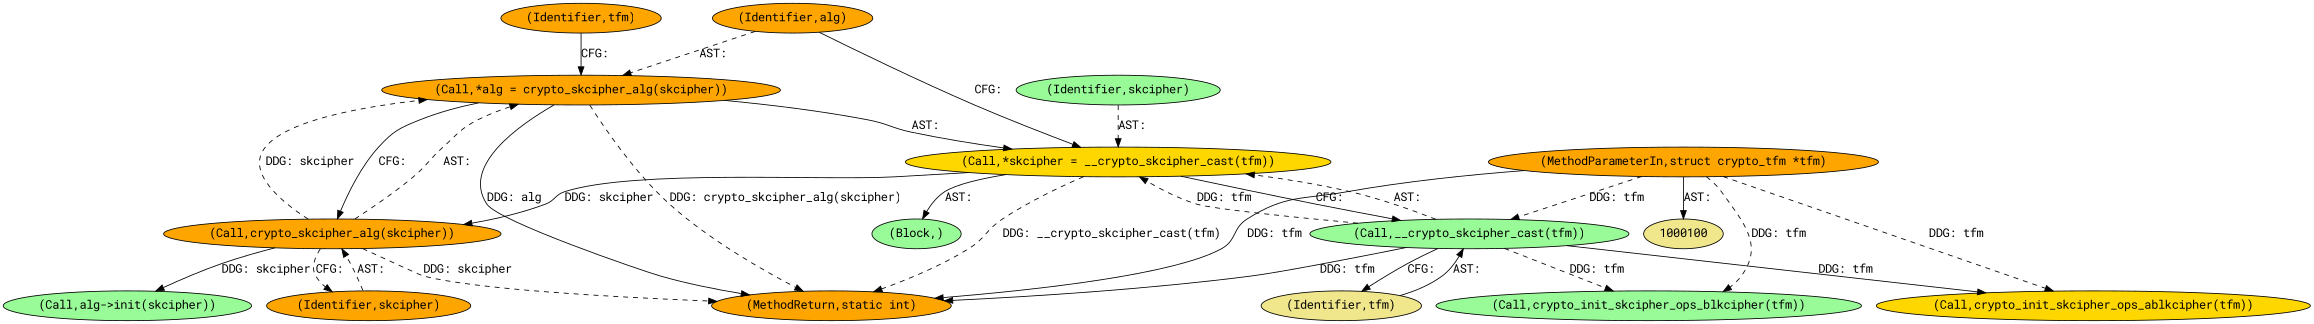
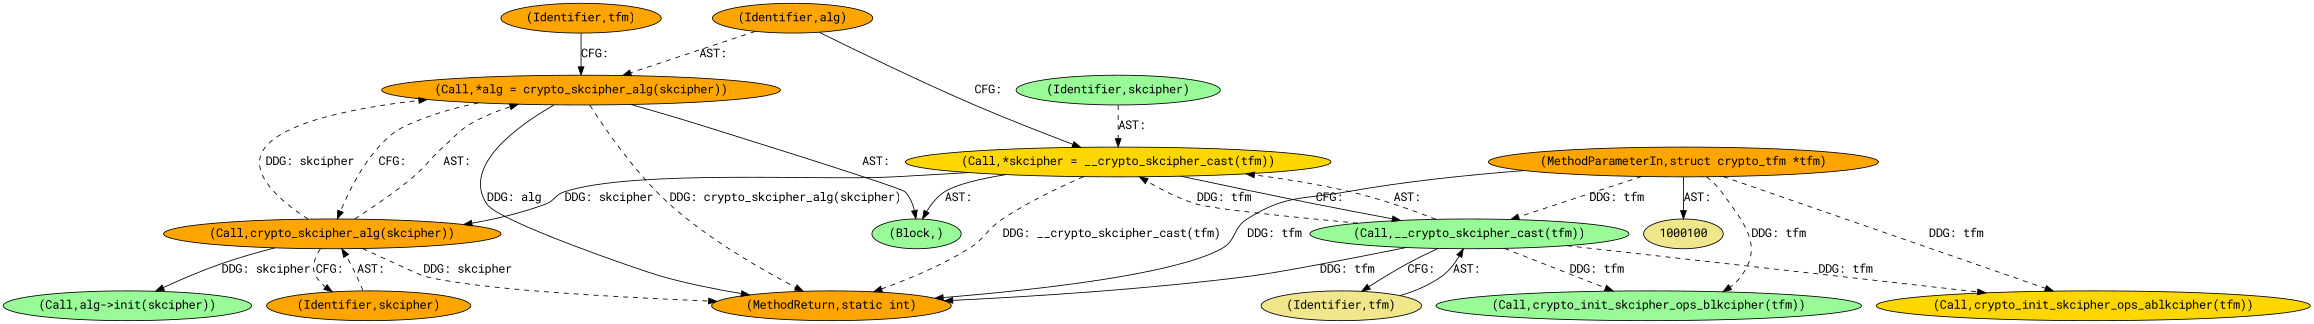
edge "(Call,*alg = crypto_skcipher_alg(skcipher))" -> "(Call,*skcipher = __crypto_skcipher_cast(tfm))": now "(Call,*alg = crypto_skcipher_alg(skcipher))" -> "(Block,)"
edge "(Call,*alg = crypto_skcipher_alg(skcipher))" -> "(Call,crypto_skcipher_alg(skcipher))": style solid -> dashed
edge "(Call,__crypto_skcipher_cast(tfm))" -> "(Call,crypto_init_skcipher_ops_ablkcipher(tfm))": style solid -> dashed
